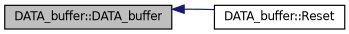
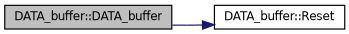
edge "DATA_buffer::Reset" -> "DATA_buffer::DATA_buffer": reversed
